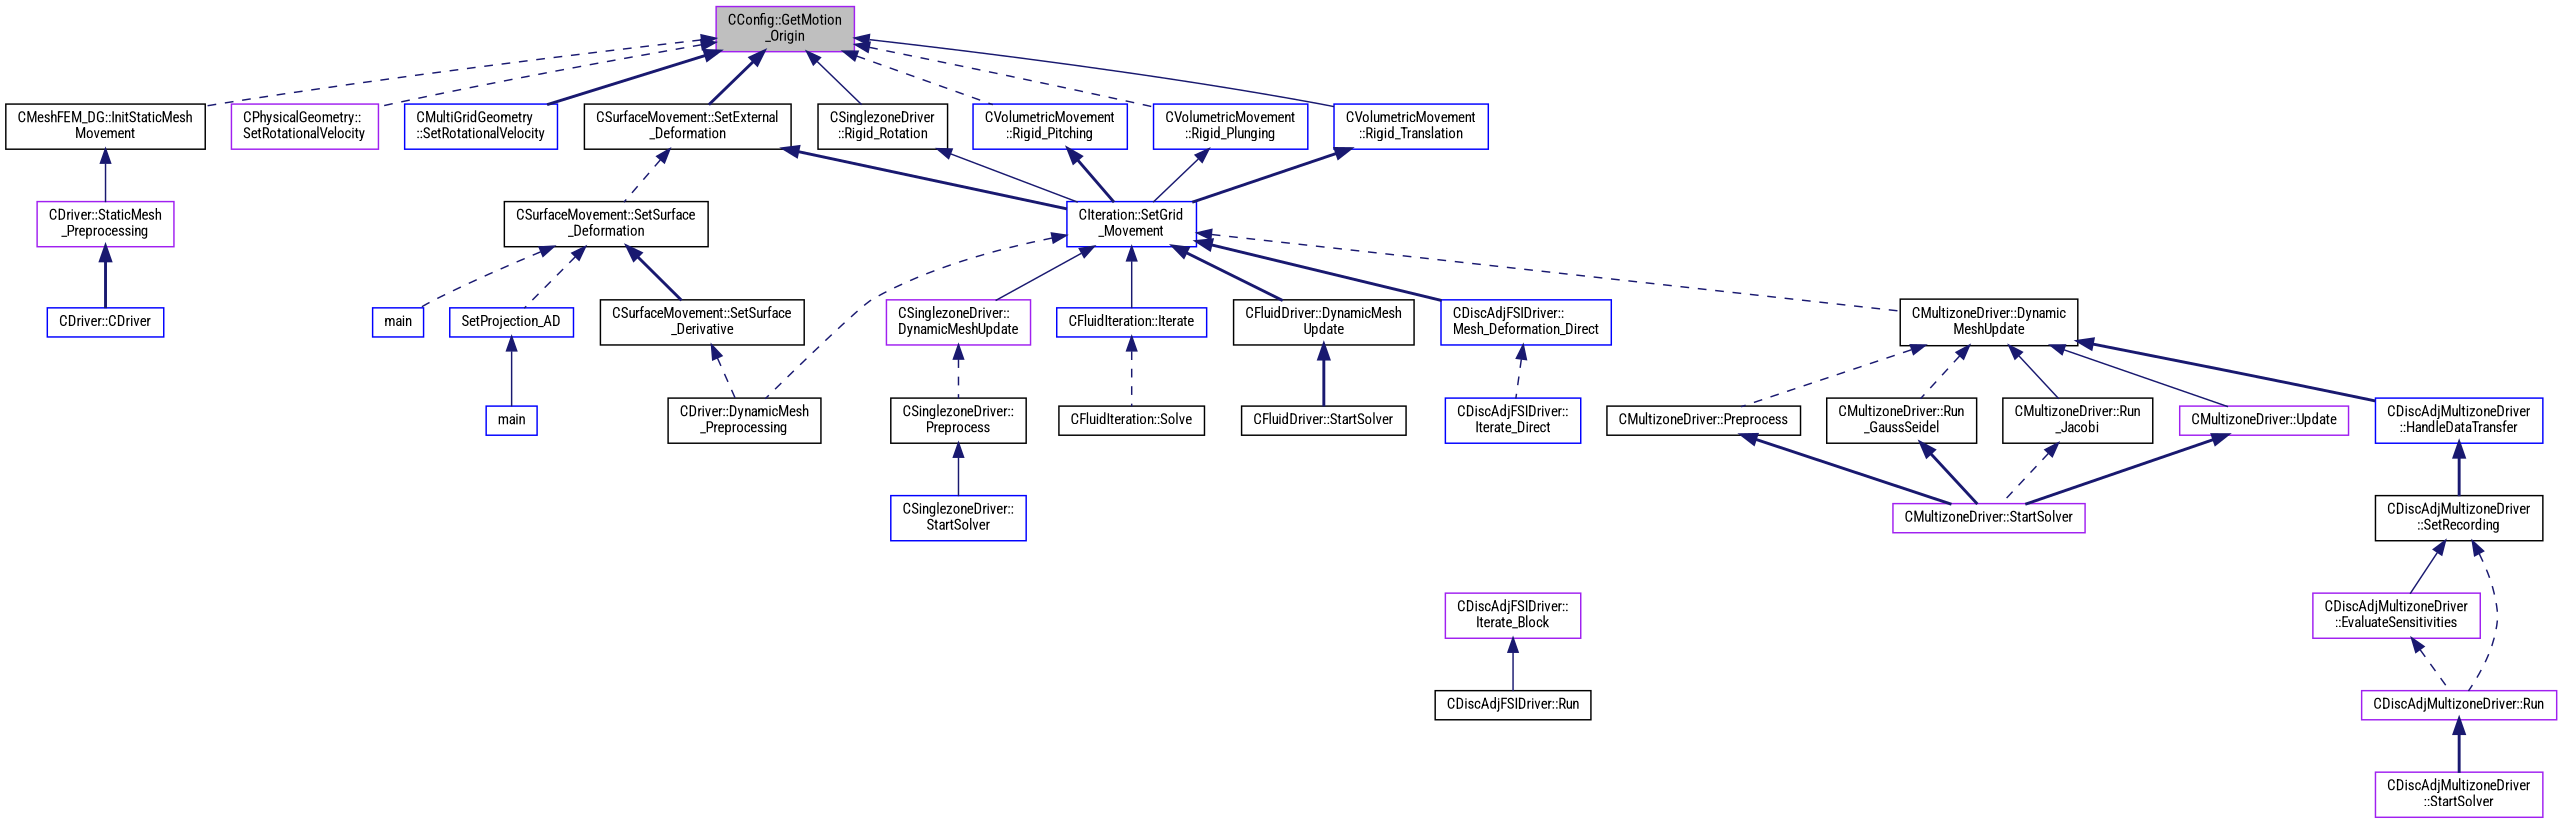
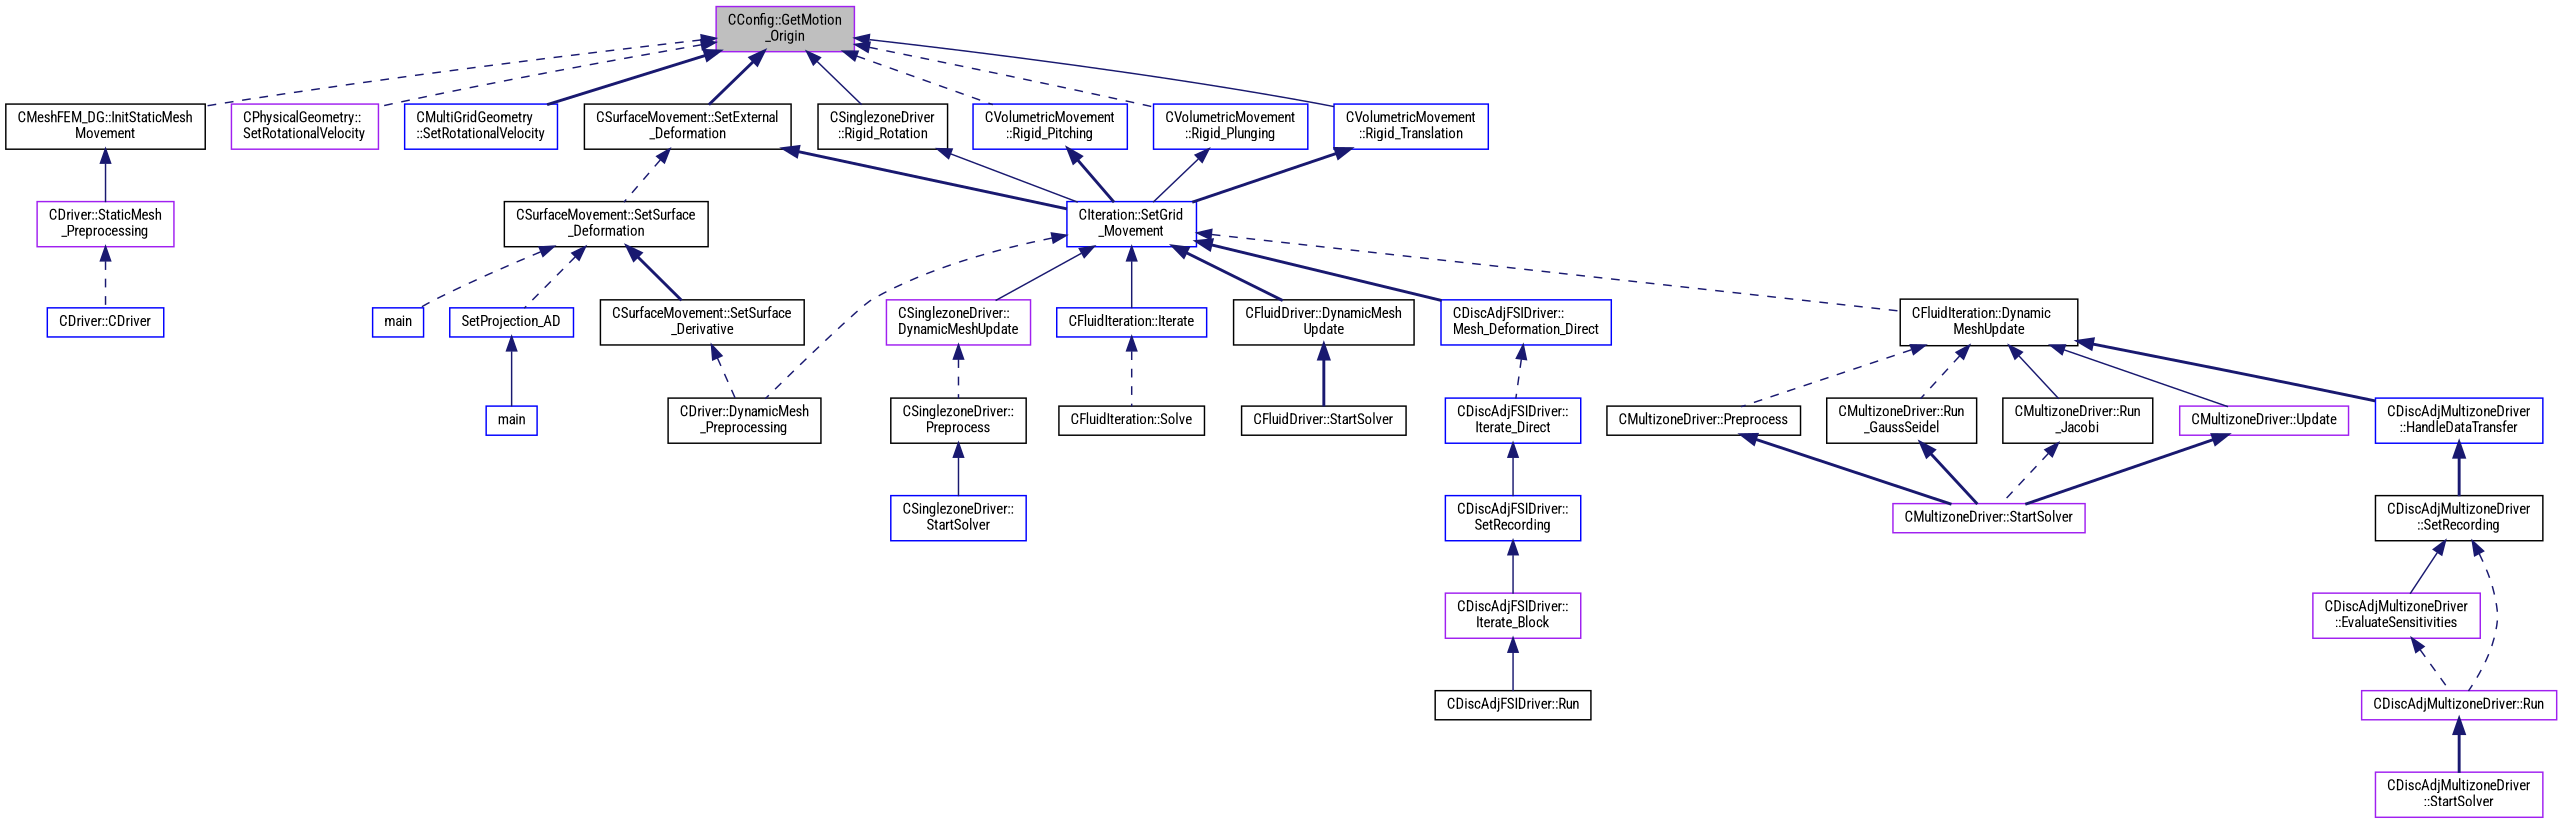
edge "CDriver::CDriver" -> "CDriver::StaticMesh _Preprocessing": style bold -> dashed
node "CMultizoneDriver::Dynamic MeshUpdate": label "CMultizoneDriver::Dynamic MeshUpdate" -> "CFluidIteration::Dynamic MeshUpdate"
node "CDiscAdjFSIDriver:: SetRecording": added
